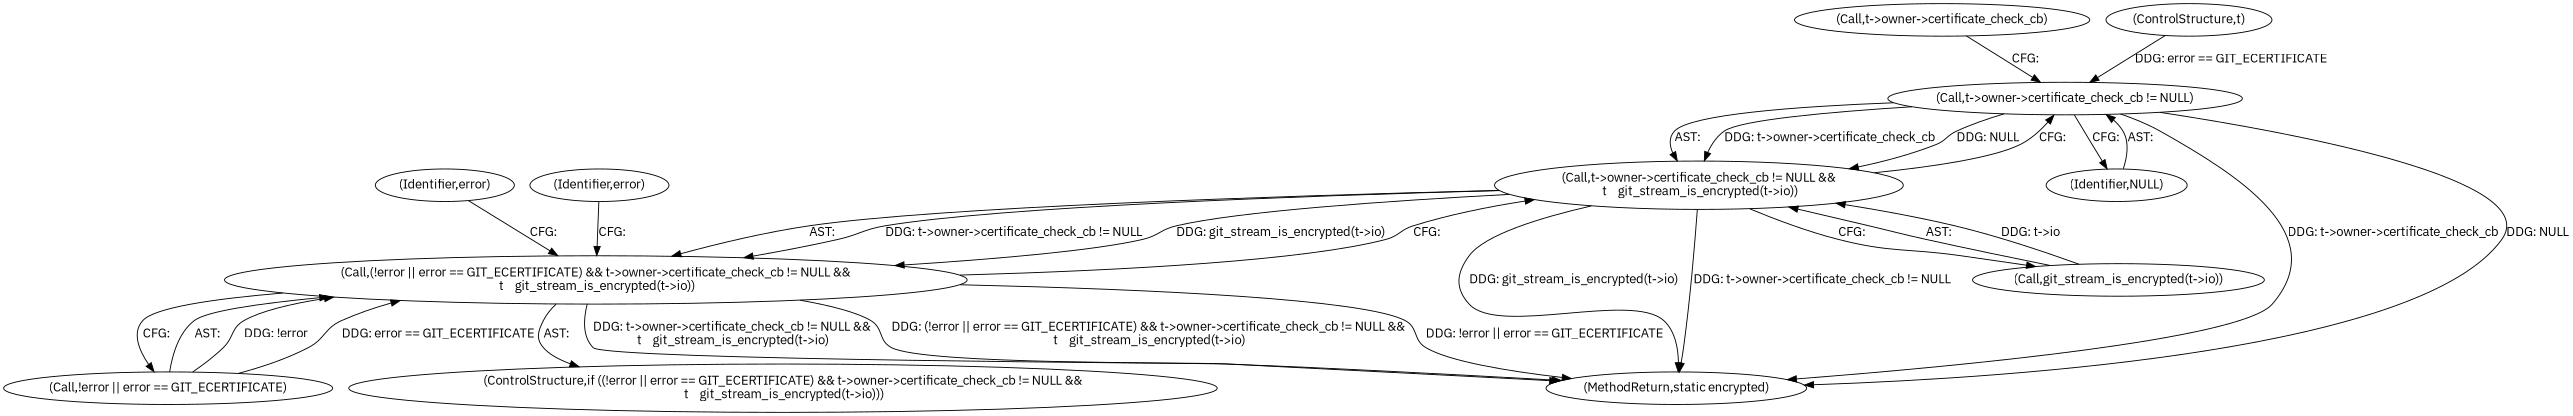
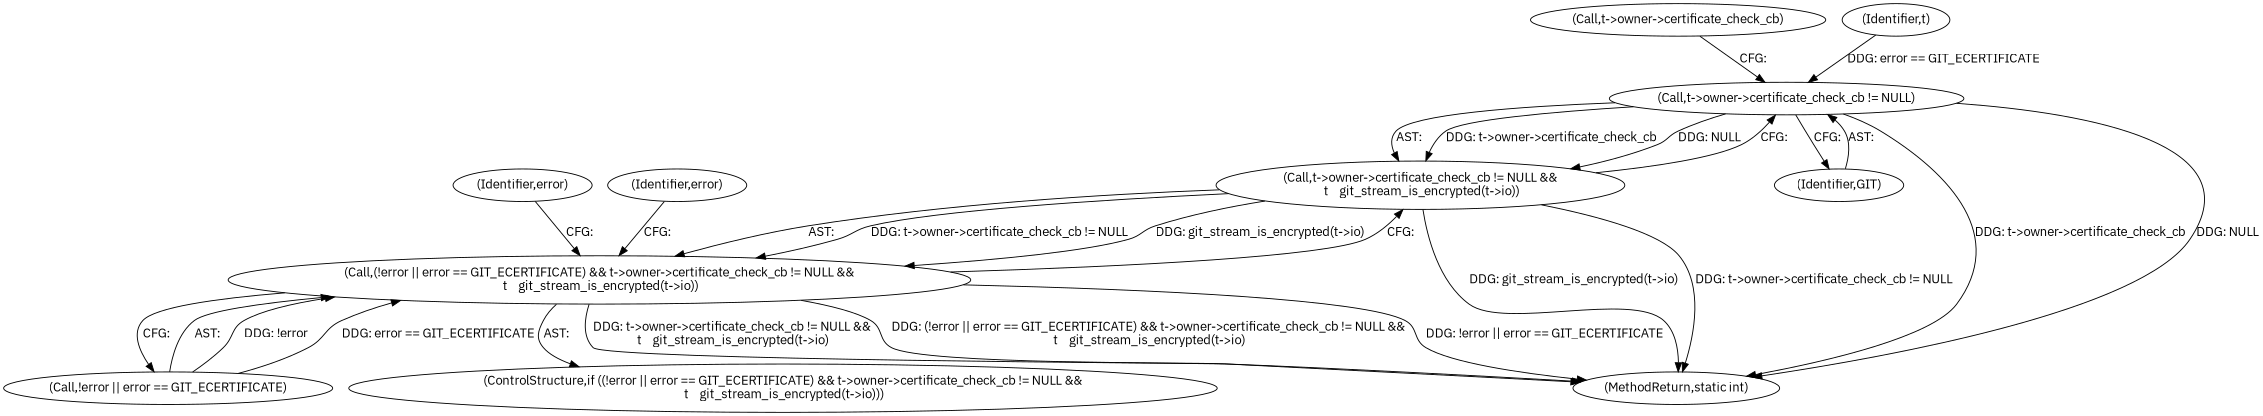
node "(ControlStructure,t)": label "(ControlStructure,t)" -> "(Identifier,t)"
node "(Identifier,NULL)": label "(Identifier,NULL)" -> "(Identifier,GIT)"
node "(Call,git_stream_is_encrypted(t->io))": removed
node "(MethodReturn,static encrypted)": label "(MethodReturn,static encrypted)" -> "(MethodReturn,static int)"
